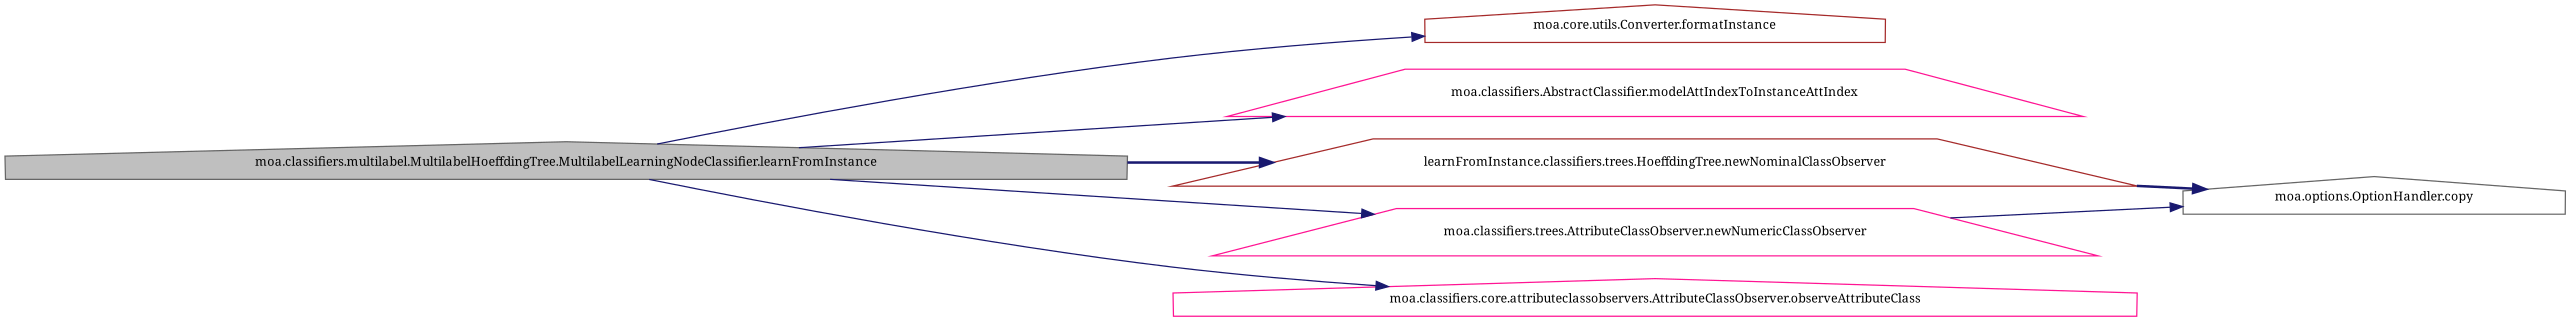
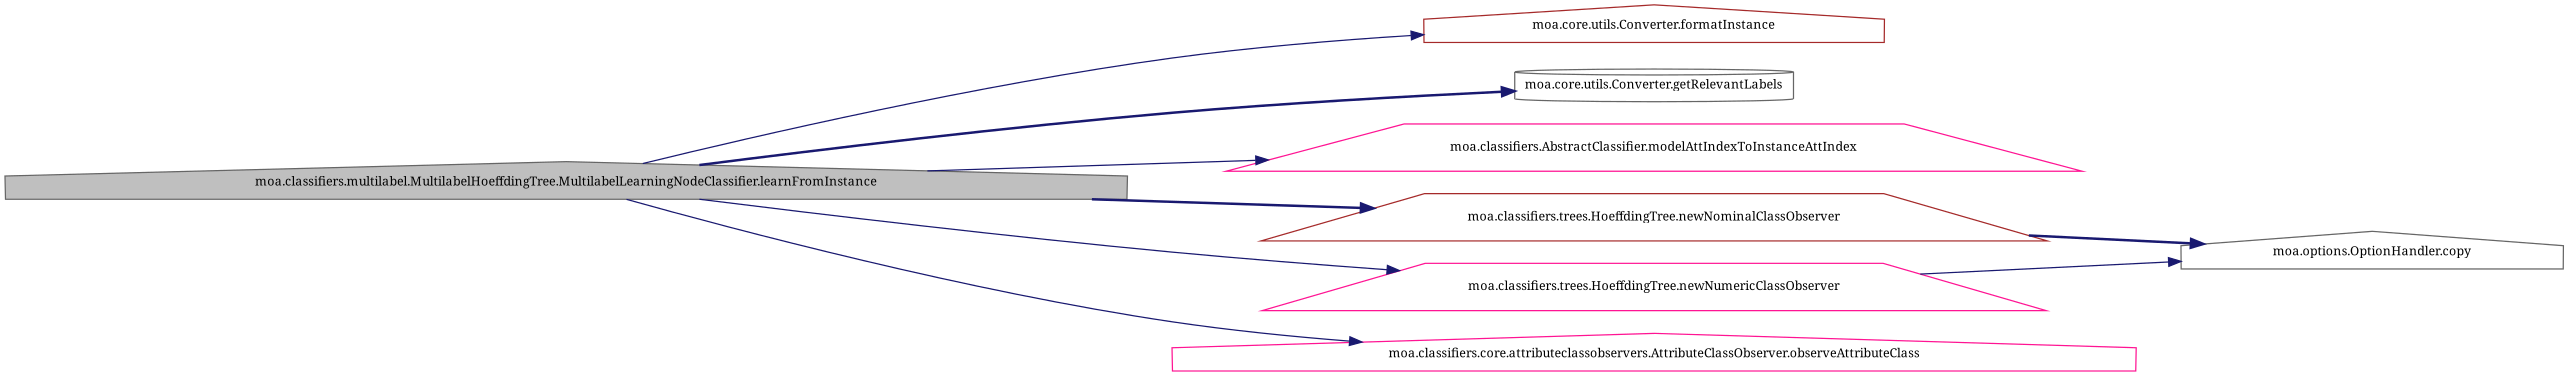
node "moa.core.utils.Converter.getRelevantLabels": added
node "learnFromInstance.classifiers.trees.HoeffdingTree.newNominalClassObserver": label "learnFromInstance.classifiers.trees.HoeffdingTree.newNominalClassObserver" -> "moa.classifiers.trees.HoeffdingTree.newNominalClassObserver"
node "moa.classifiers.trees.AttributeClassObserver.newNumericClassObserver": label "moa.classifiers.trees.AttributeClassObserver.newNumericClassObserver" -> "moa.classifiers.trees.HoeffdingTree.newNumericClassObserver"
